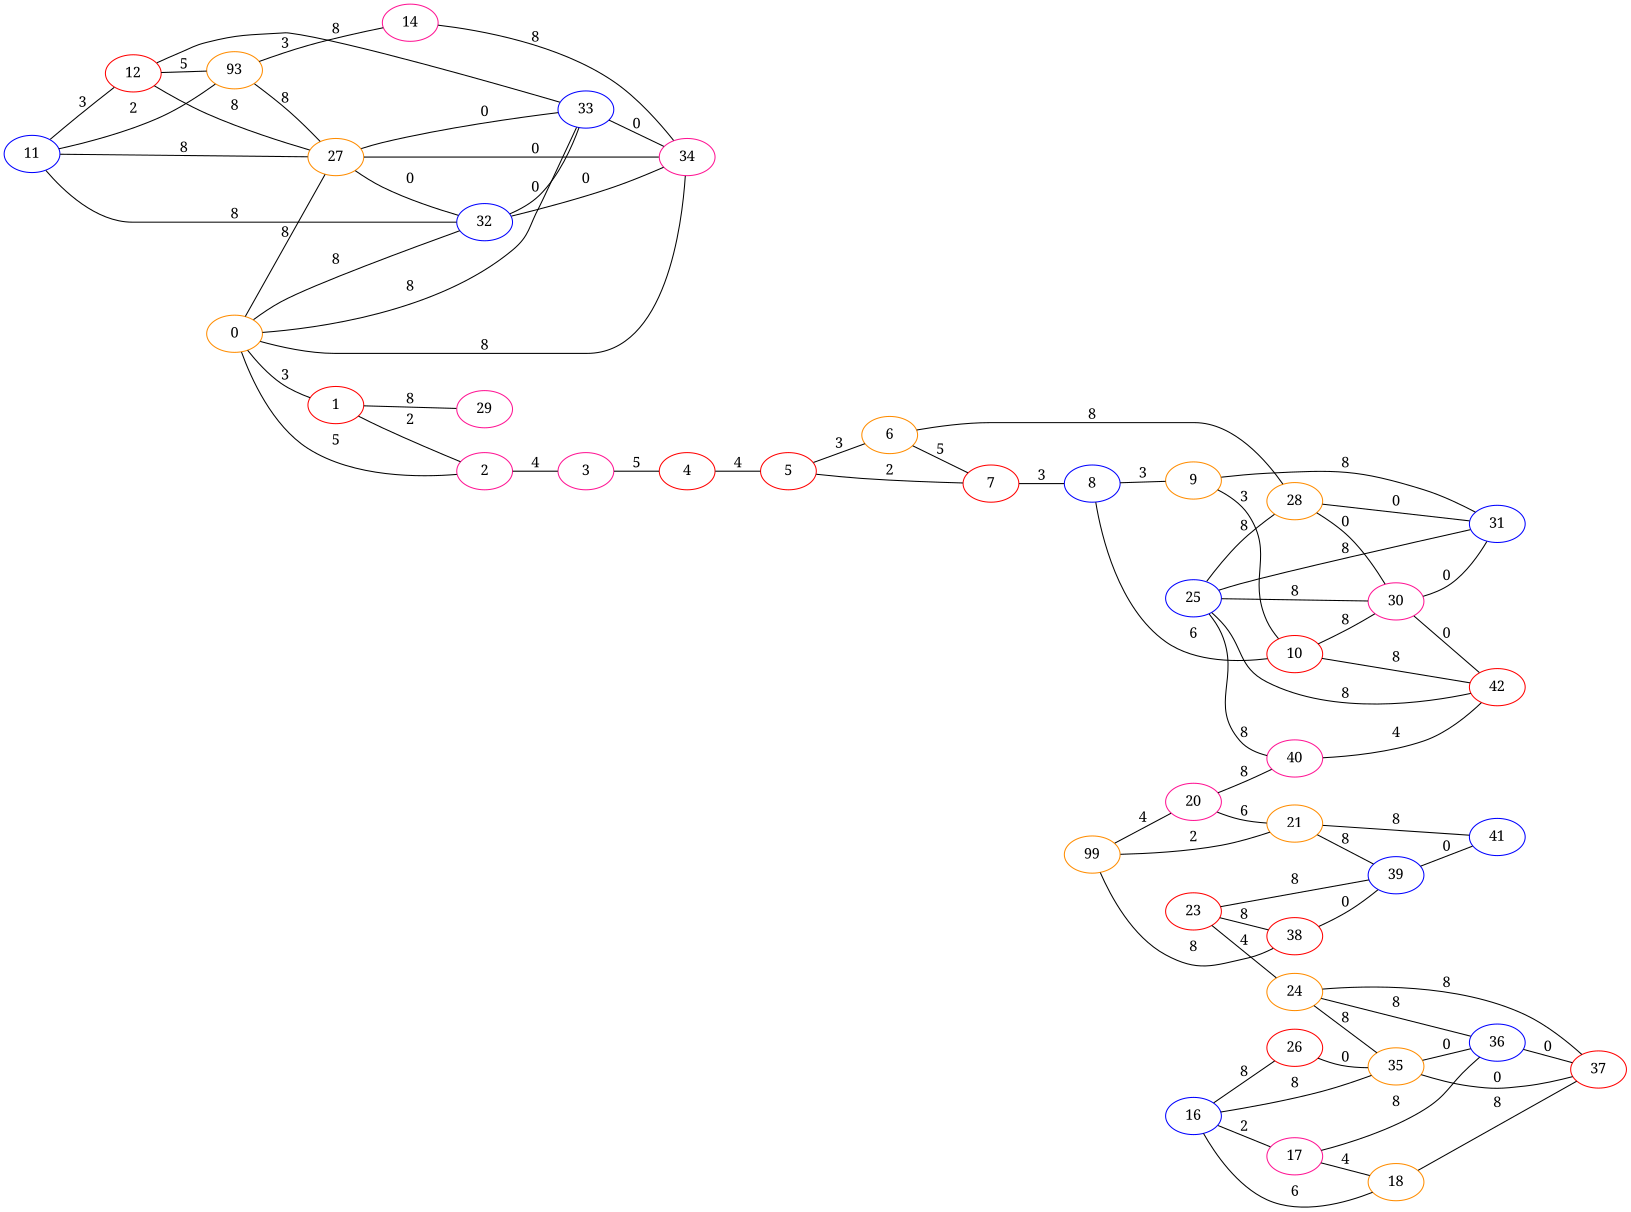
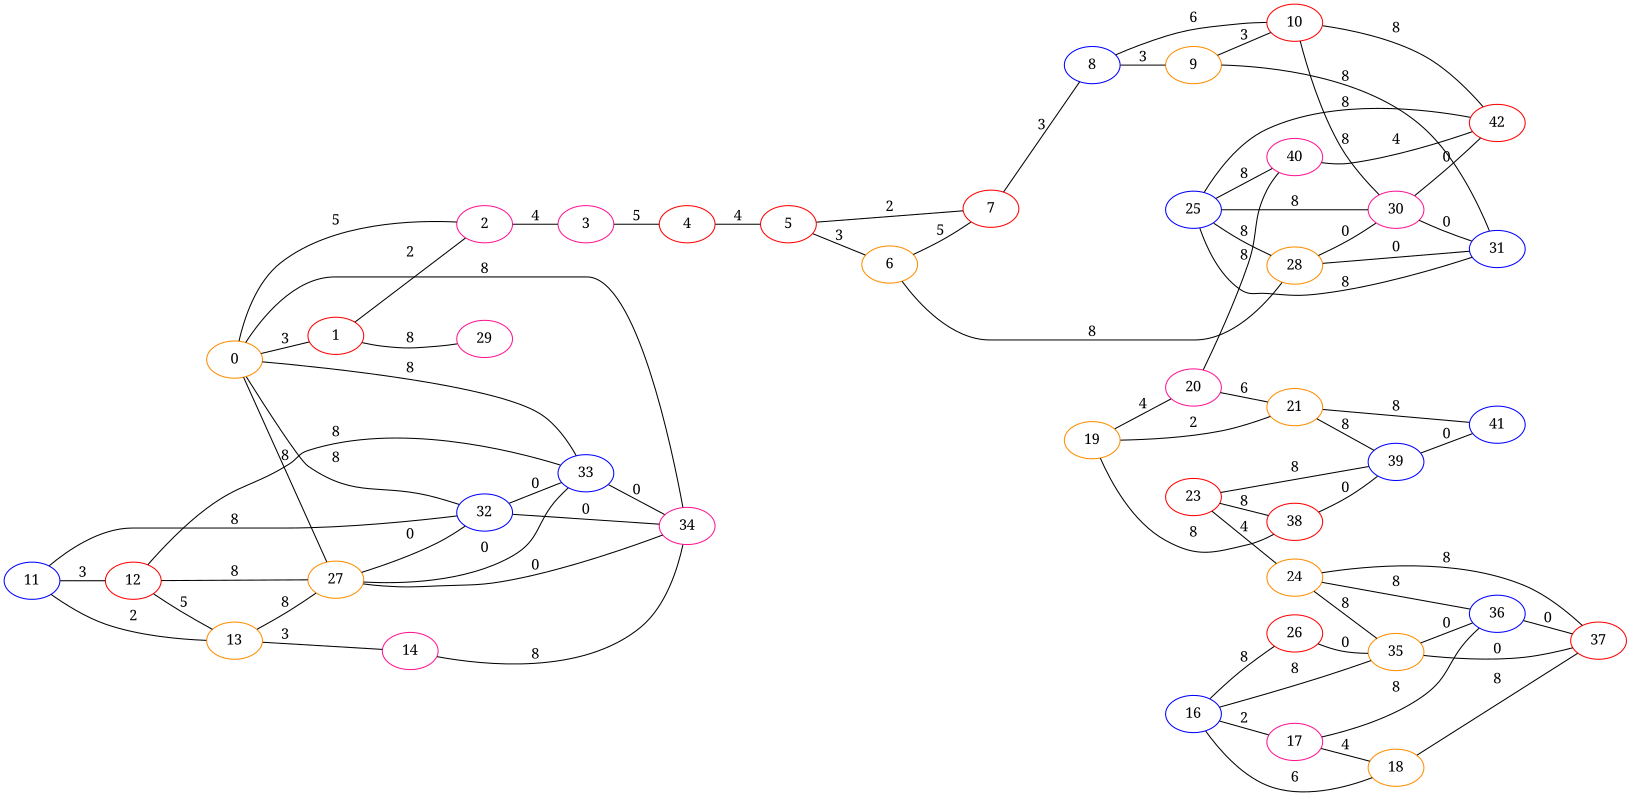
node "93": label "93" -> "13"
edge "11" -- "27": removed, label "8"
node "99": label "99" -> "19"
